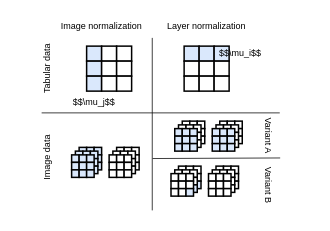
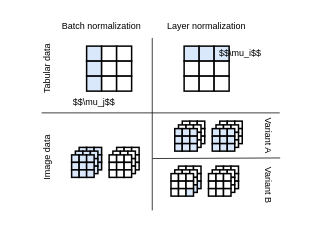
node "Image normalization": label "Image normalization" -> "Batch normalization"
